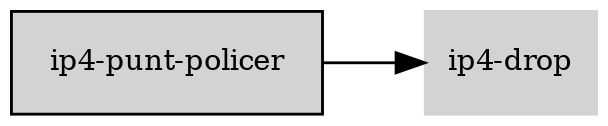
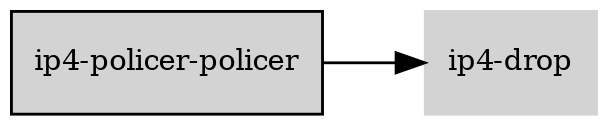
node "ip4-punt-policer": label "ip4-punt-policer" -> "ip4-policer-policer"
